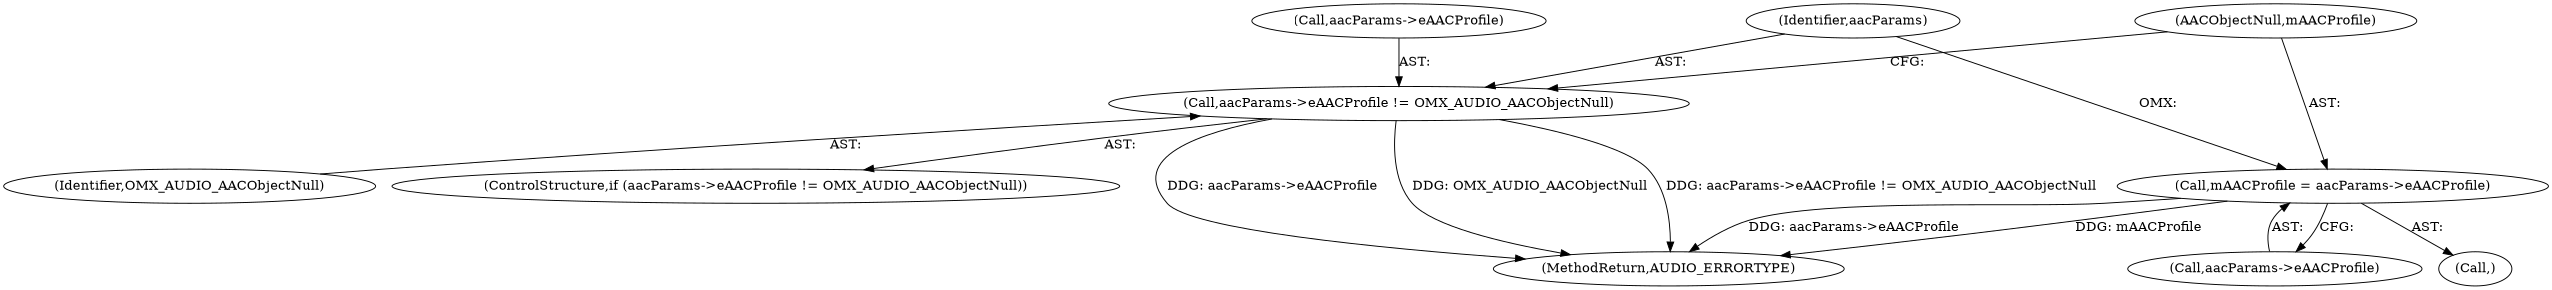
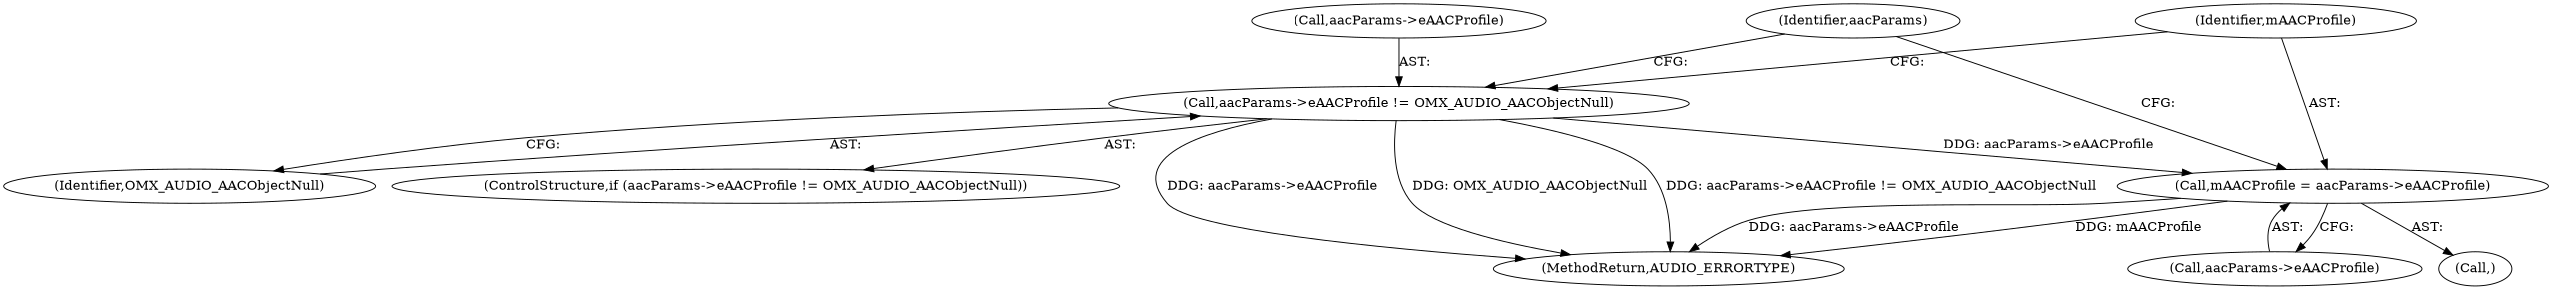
node "(AACObjectNull,mAACProfile)": label "(AACObjectNull,mAACProfile)" -> "(Identifier,mAACProfile)"
edge "(Identifier,aacParams)" -> "(Call,aacParams->eAACProfile != OMX_AUDIO_AACObjectNull)": label "AST: " -> "CFG: "
edge "(Identifier,aacParams)" -> "(Call,mAACProfile = aacParams->eAACProfile)": label "OMX: " -> "CFG: "
edge "(Call,aacParams->eAACProfile != OMX_AUDIO_AACObjectNull)" -> "(Identifier,OMX_AUDIO_AACObjectNull)": added, label "CFG:"
edge "(Call,aacParams->eAACProfile != OMX_AUDIO_AACObjectNull)" -> "(Call,mAACProfile = aacParams->eAACProfile)": added, label "DDG: aacParams->eAACProfile"
